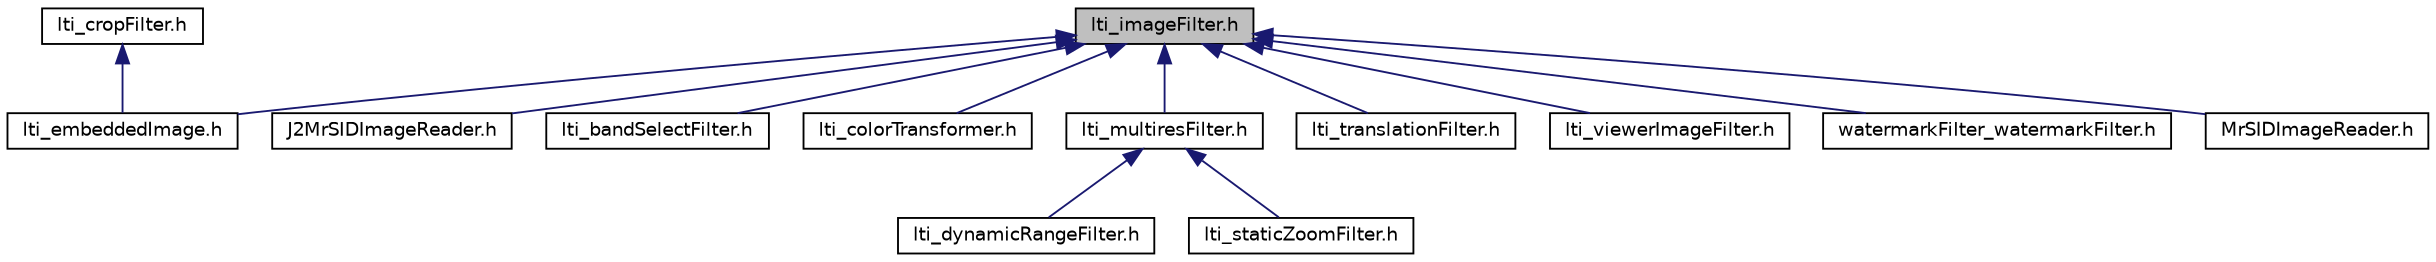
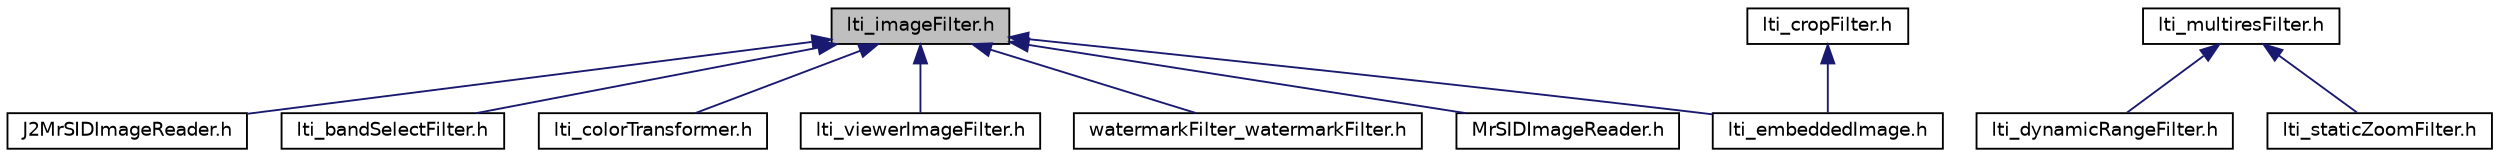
edge "lti_multiresFilter.h" -> "lti_imageFilter.h": removed
node "lti_translationFilter.h": removed
